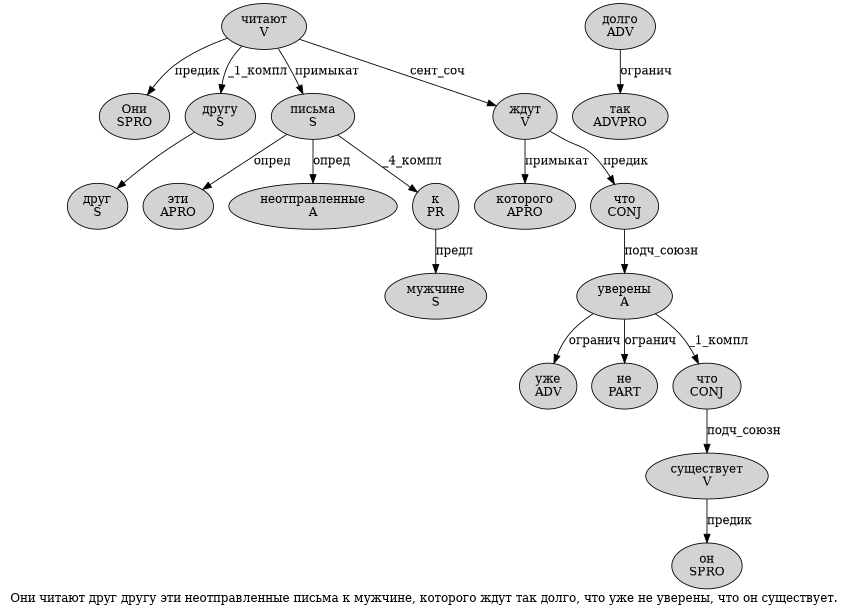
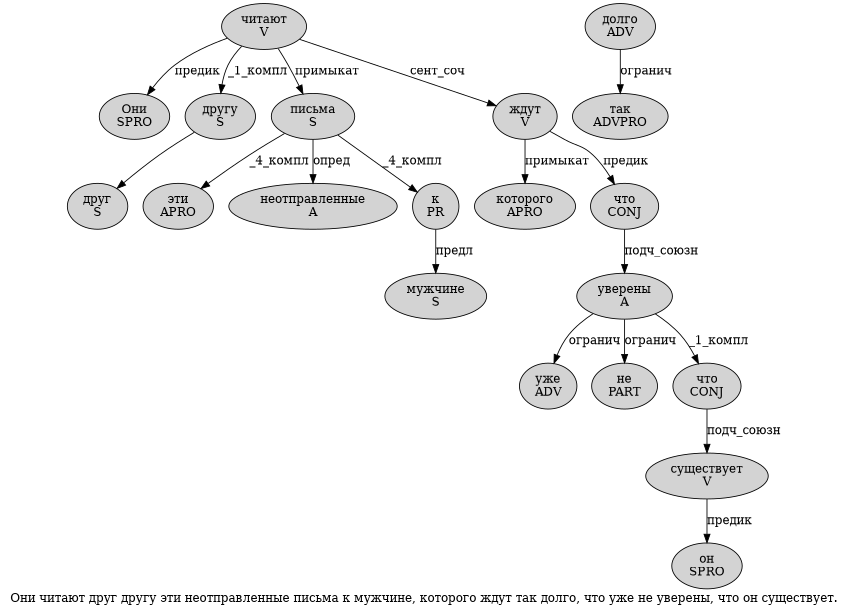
edge "письма S" -> "эти APRO": label "опред" -> "_4_компл"
